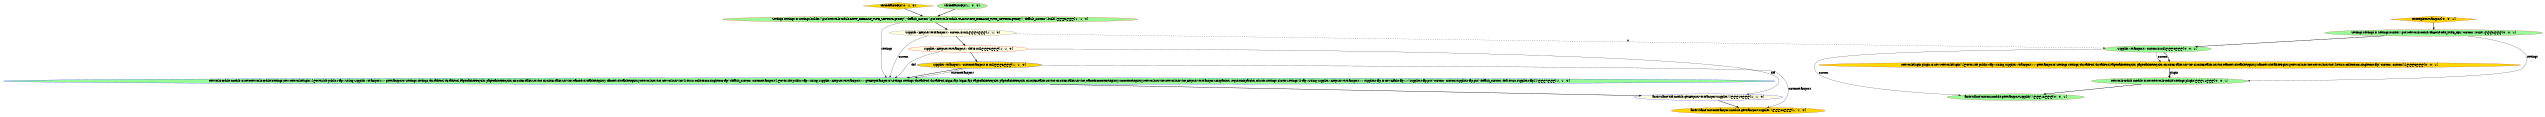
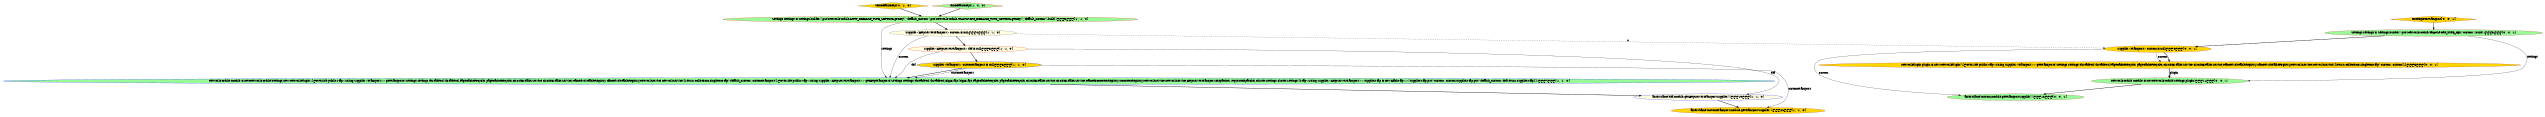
node "testDefaultKeys['1', '0', '0']": shape ellipse -> diamond
node "Supplier<Transport> custom = null@@@4@@@['0', '0', '1']": fillcolor palegreen -> gold
